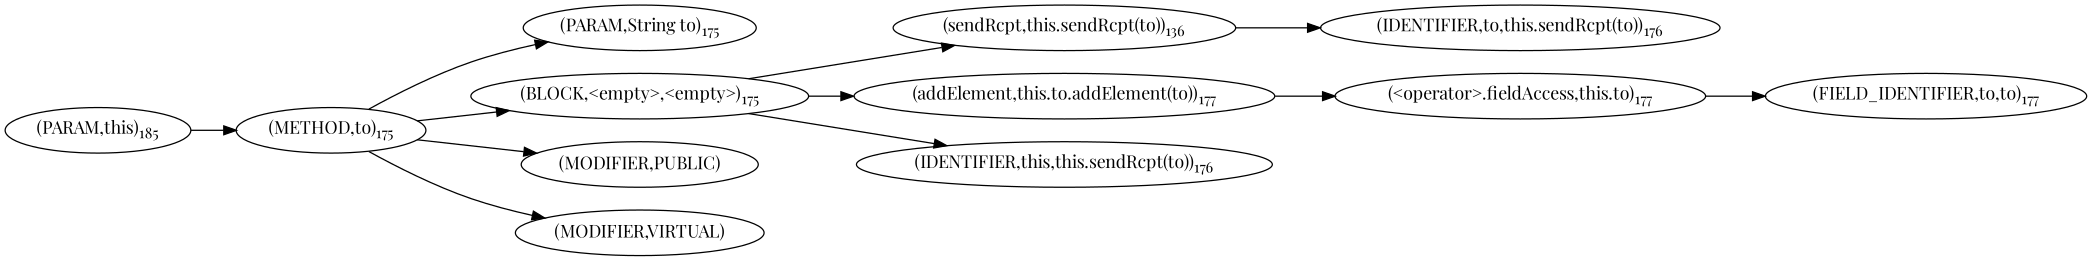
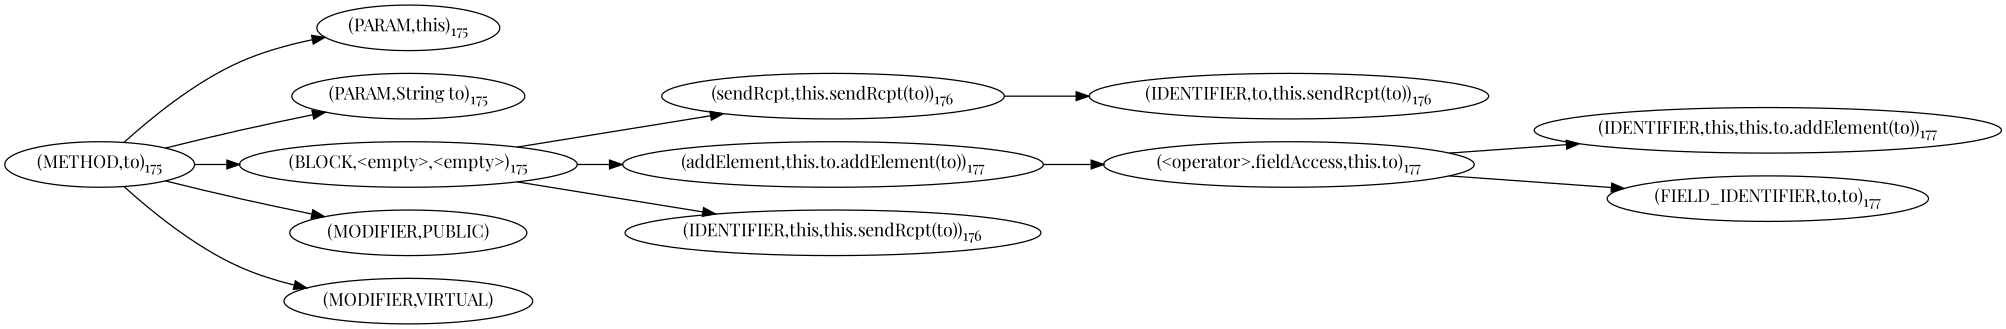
node "(sendRcpt,this.sendRcpt(to))": text "136" -> "176"
node "(PARAM,this)": text "185" -> "175"
edge "(PARAM,this)" -> "(METHOD,to)": reversed
node "(IDENTIFIER,this,this.to.addElement(to))": added
